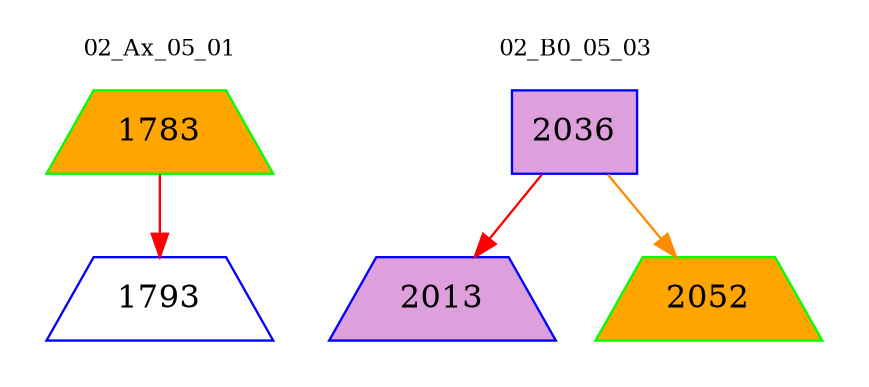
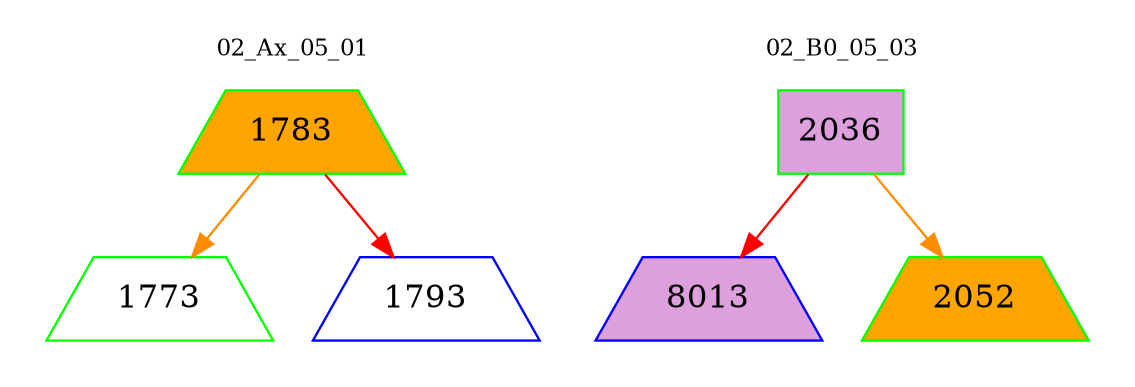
node "2036": color blue -> green
node "1773": added
node "2013": label "2013" -> "8013"
